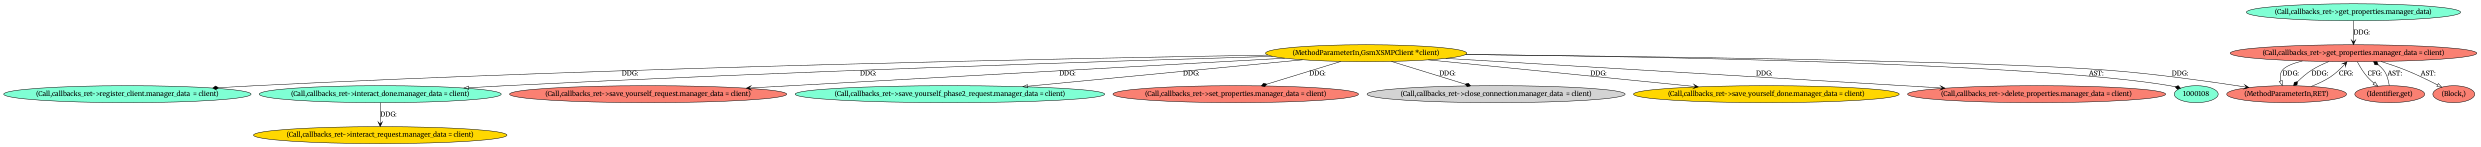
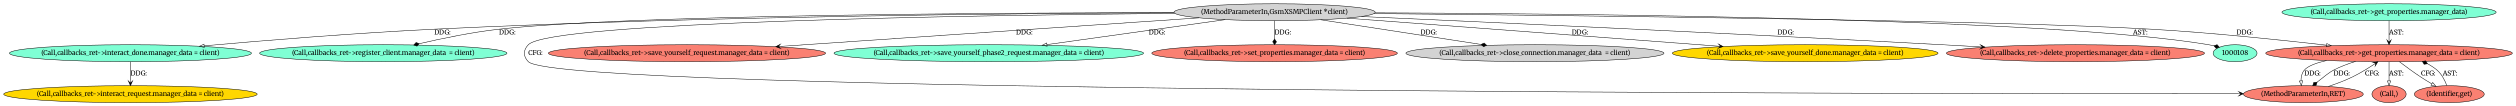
edge "(MethodParameterIn,GsmXSMPClient *client)" -> "(Call,callbacks_ret->get_properties.manager_data = client)": added, label "DDG:"
edge "(Call,callbacks_ret->get_properties.manager_data)" -> "(Call,callbacks_ret->get_properties.manager_data = client)": label "DDG: " -> "AST: "
node "(MethodParameterIn,GsmXSMPClient *client)": fillcolor gold -> lightgrey
edge "(MethodParameterIn,GsmXSMPClient *client)" -> "(MethodParameterIn,RET)": label "DDG: " -> "CFG: "
node "(Block,)": label "(Block,)" -> "(Call,)"
